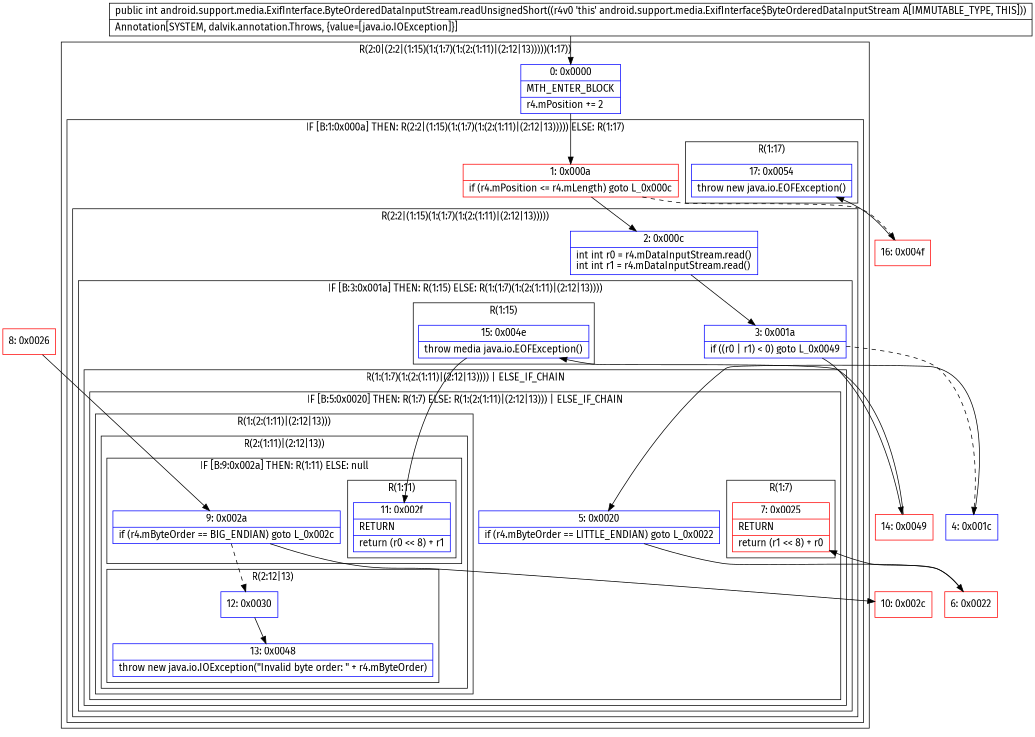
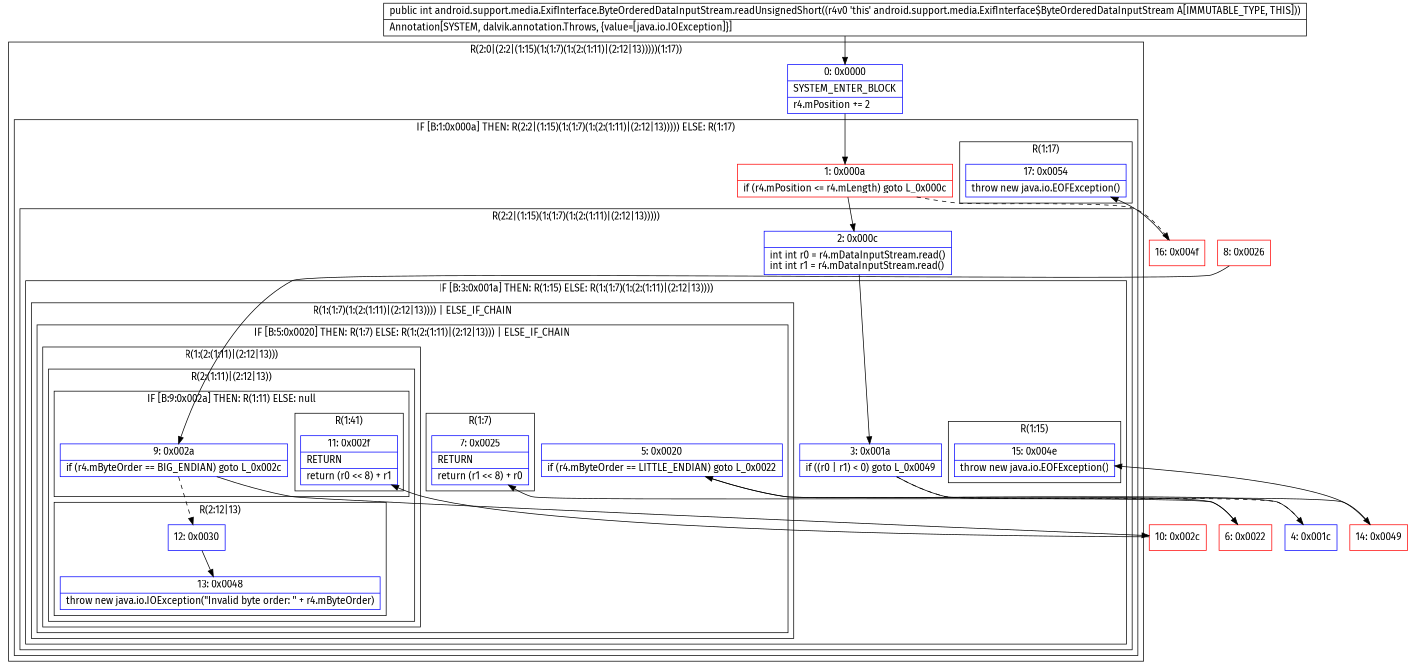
node "0: 0x0000": text "MTH_ENTER_BLOCK" -> "SYSTEM_ENTER_BLOCK"
node "15: 0x004e": text "throw media java.io.EOFException()" -> "throw new java.io.EOFException()"
edge "15: 0x004e" -> "11: 0x002f": now "10: 0x002c" -> "11: 0x002f"
cluster "R(1:11)": label "R(1:11)" -> "R(1:41)"
node "7: 0x0025": color red -> blue
